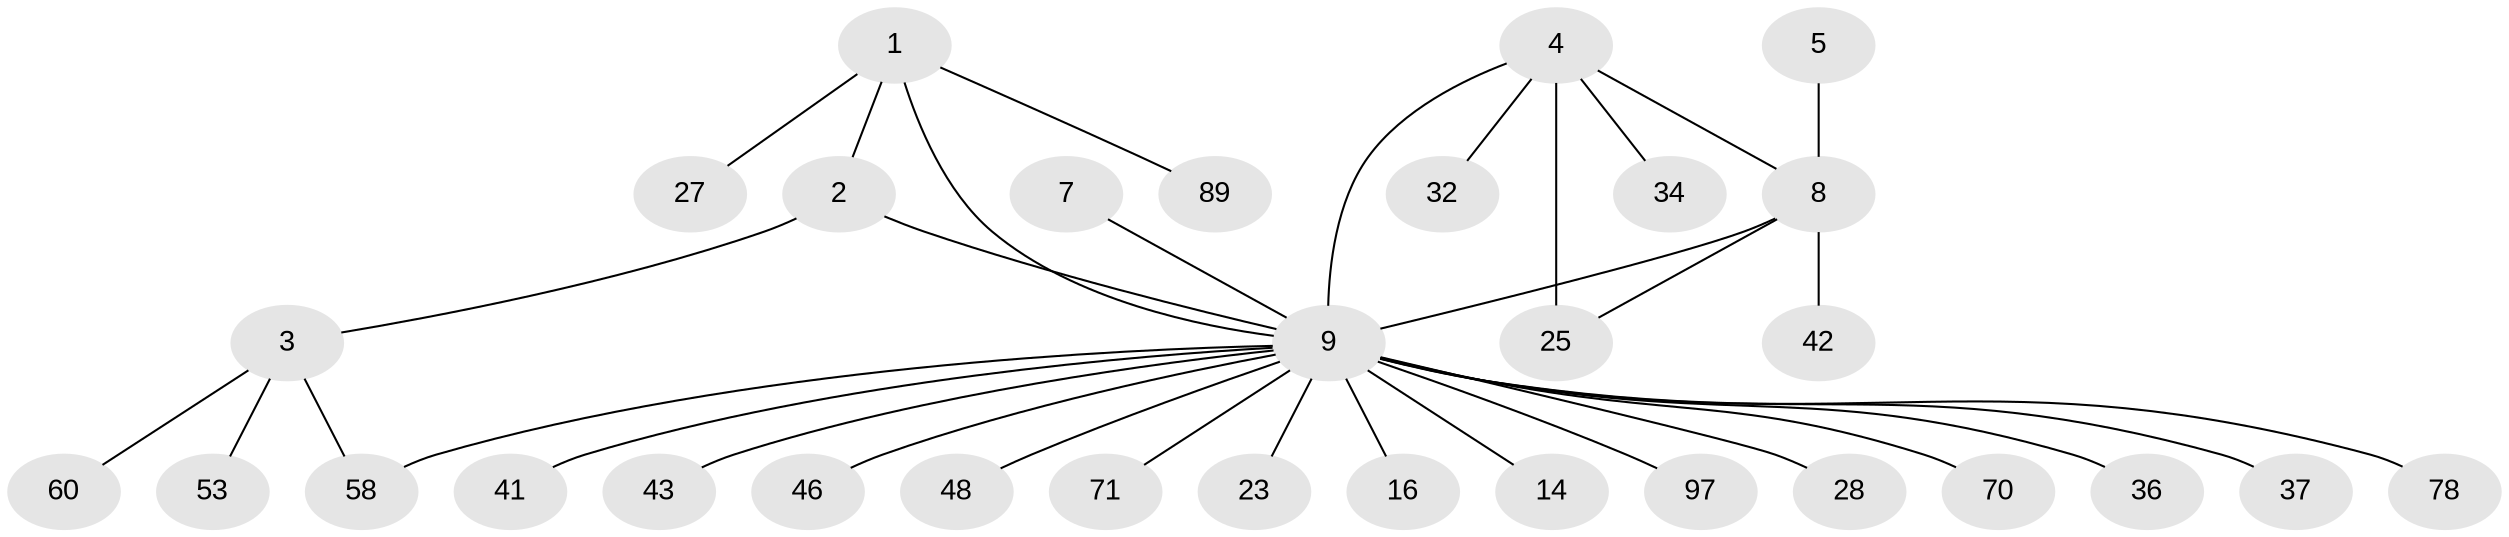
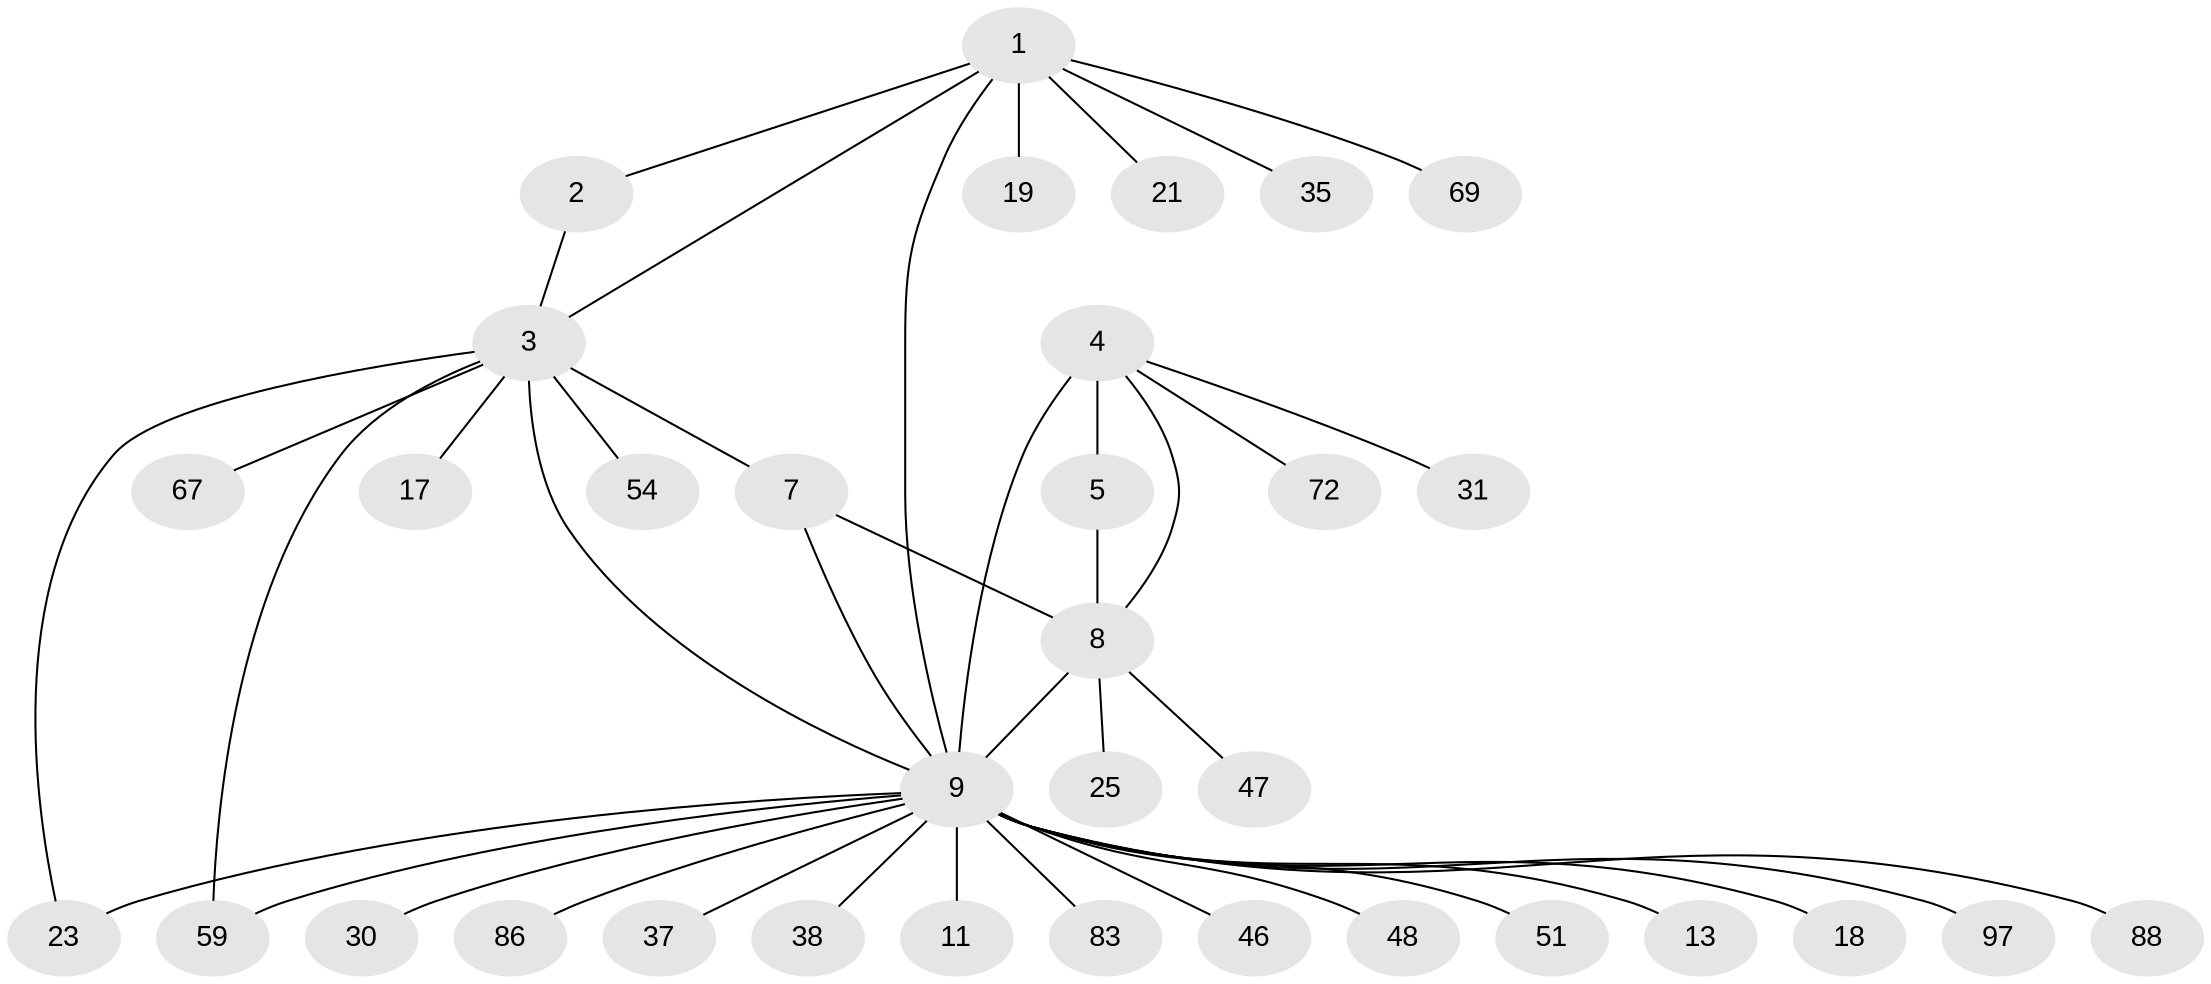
node "27": label "27" -> "21"
edge "1" -- "3": added
node "89": label "89" -> "19"
node "35": added
node "32": label "32" -> "72"
node "69": added
edge "4" -- "25": now "4" -- "5"
node "34": label "34" -> "31"
edge "2" -- "9": now "3" -- "9"
node "42": label "42" -> "47"
edge "3" -- "7": added
edge "3" -- "23": added
node "60": label "60" -> "67"
node "53": label "53" -> "54"
node "58": label "58" -> "59"
node "17": added
node "41": label "41" -> "11"
node "43": label "43" -> "83"
node "71": label "71" -> "51"
node "16": label "16" -> "13"
node "14": label "14" -> "18"
node "28": label "28" -> "88"
node "70": label "70" -> "30"
node "36": label "36" -> "86"
node "78": label "78" -> "38"
edge "7" -- "8": added
